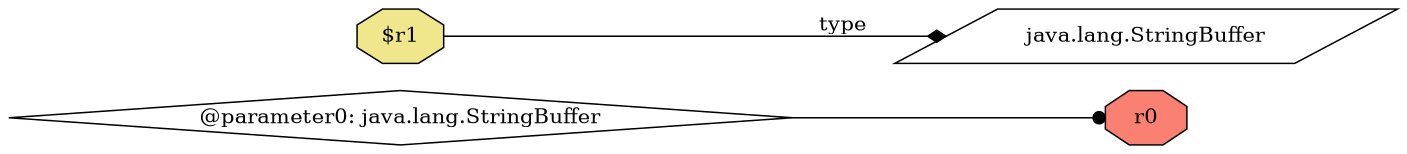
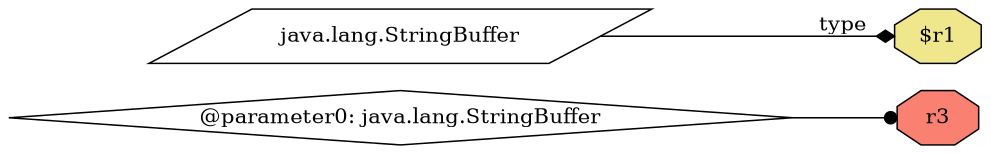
edge "$r1" -> "java.lang.StringBuffer": reversed
node "r0": label "r0" -> "r3"
